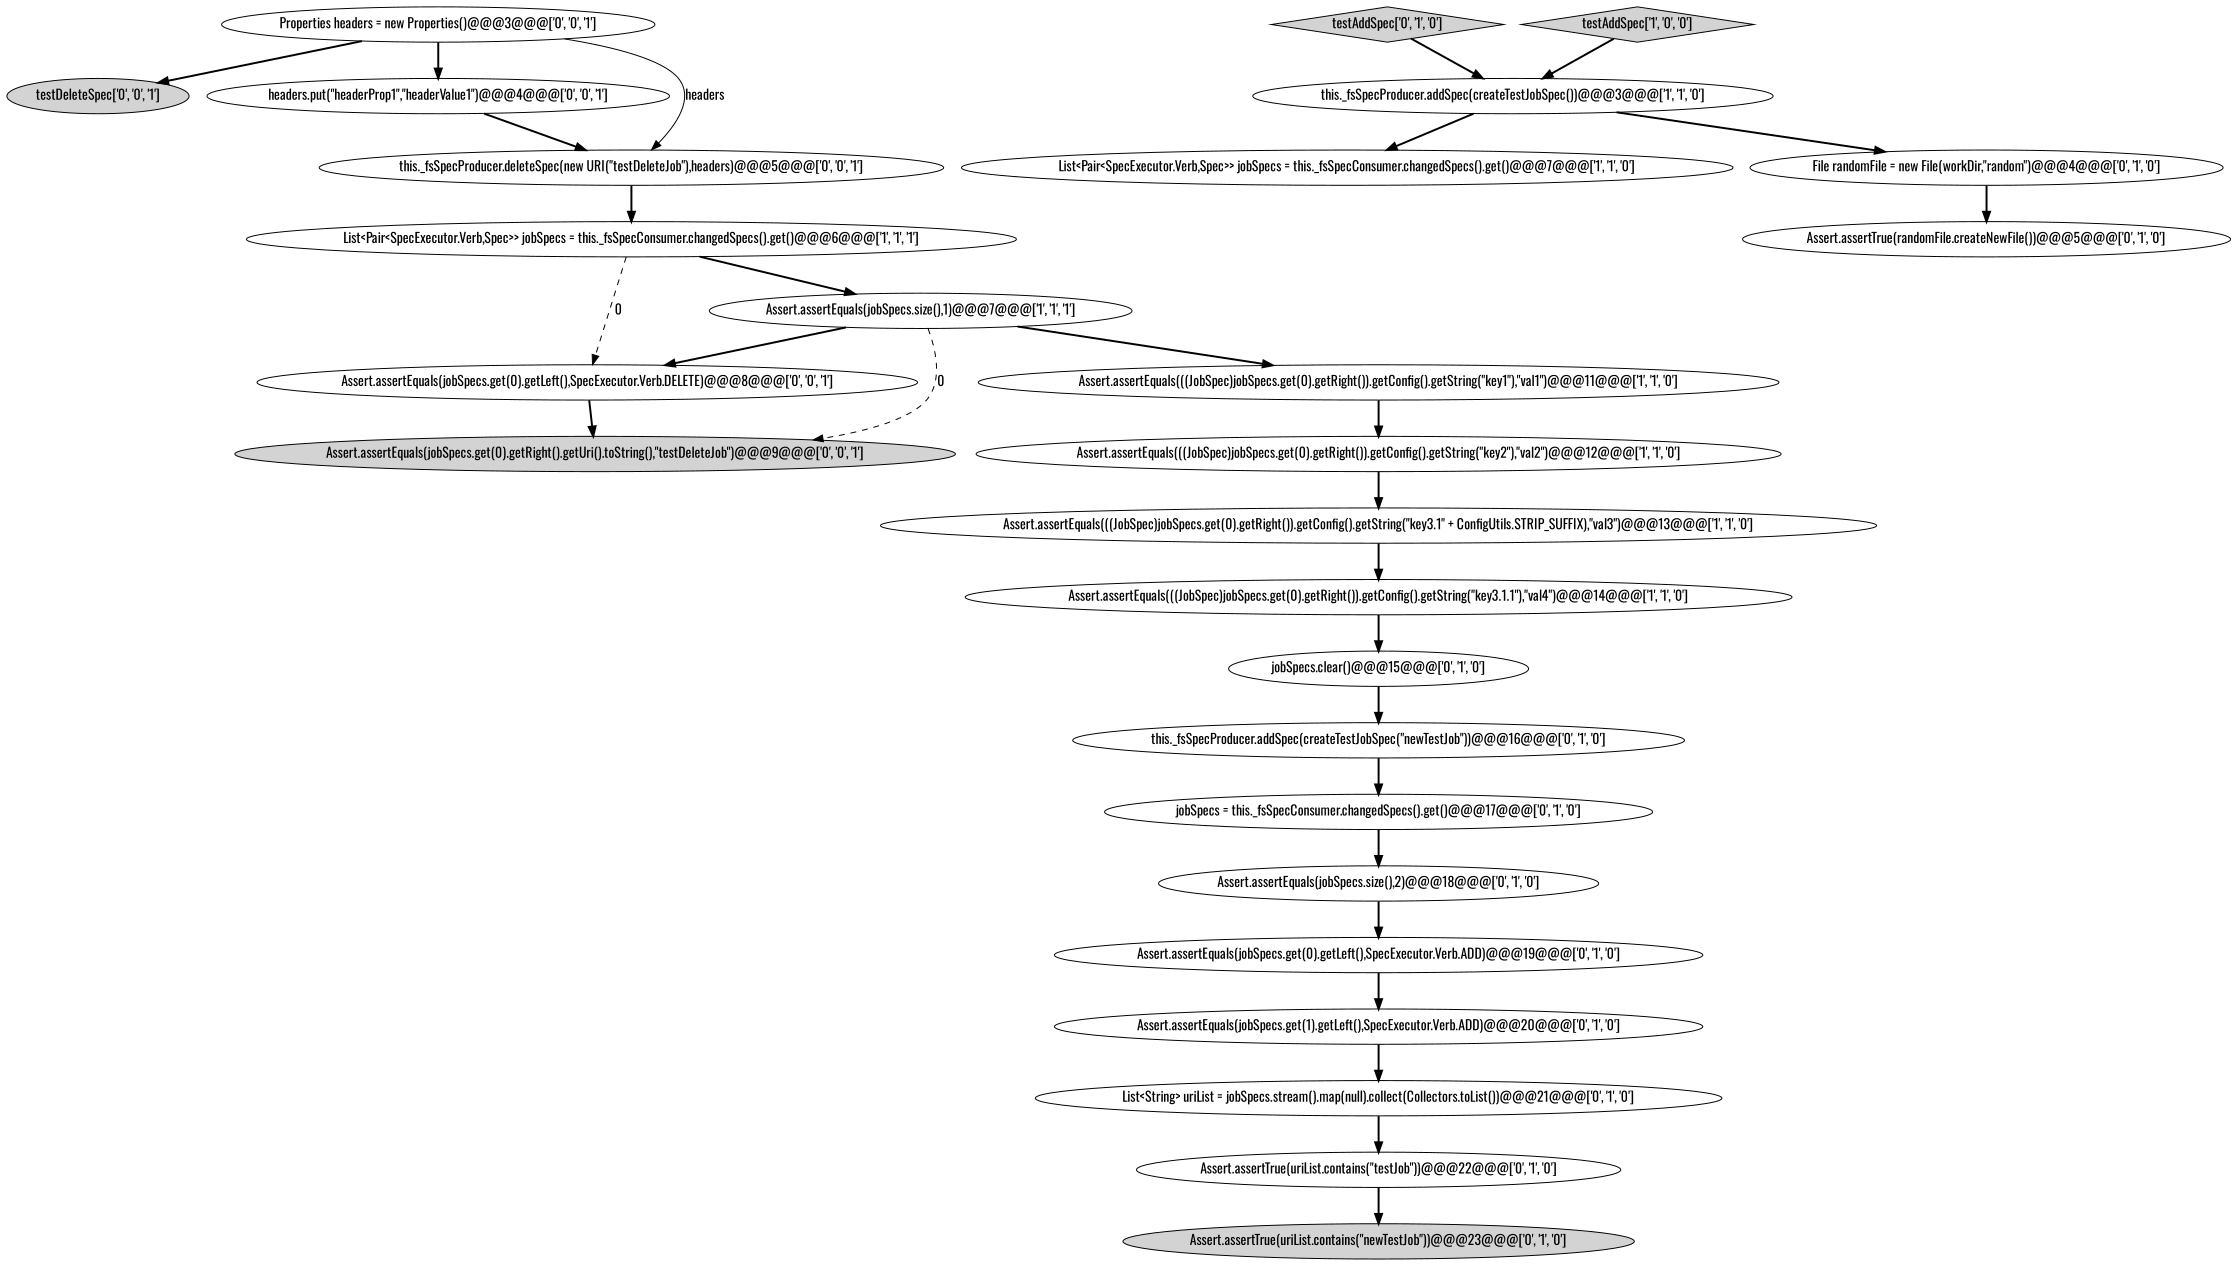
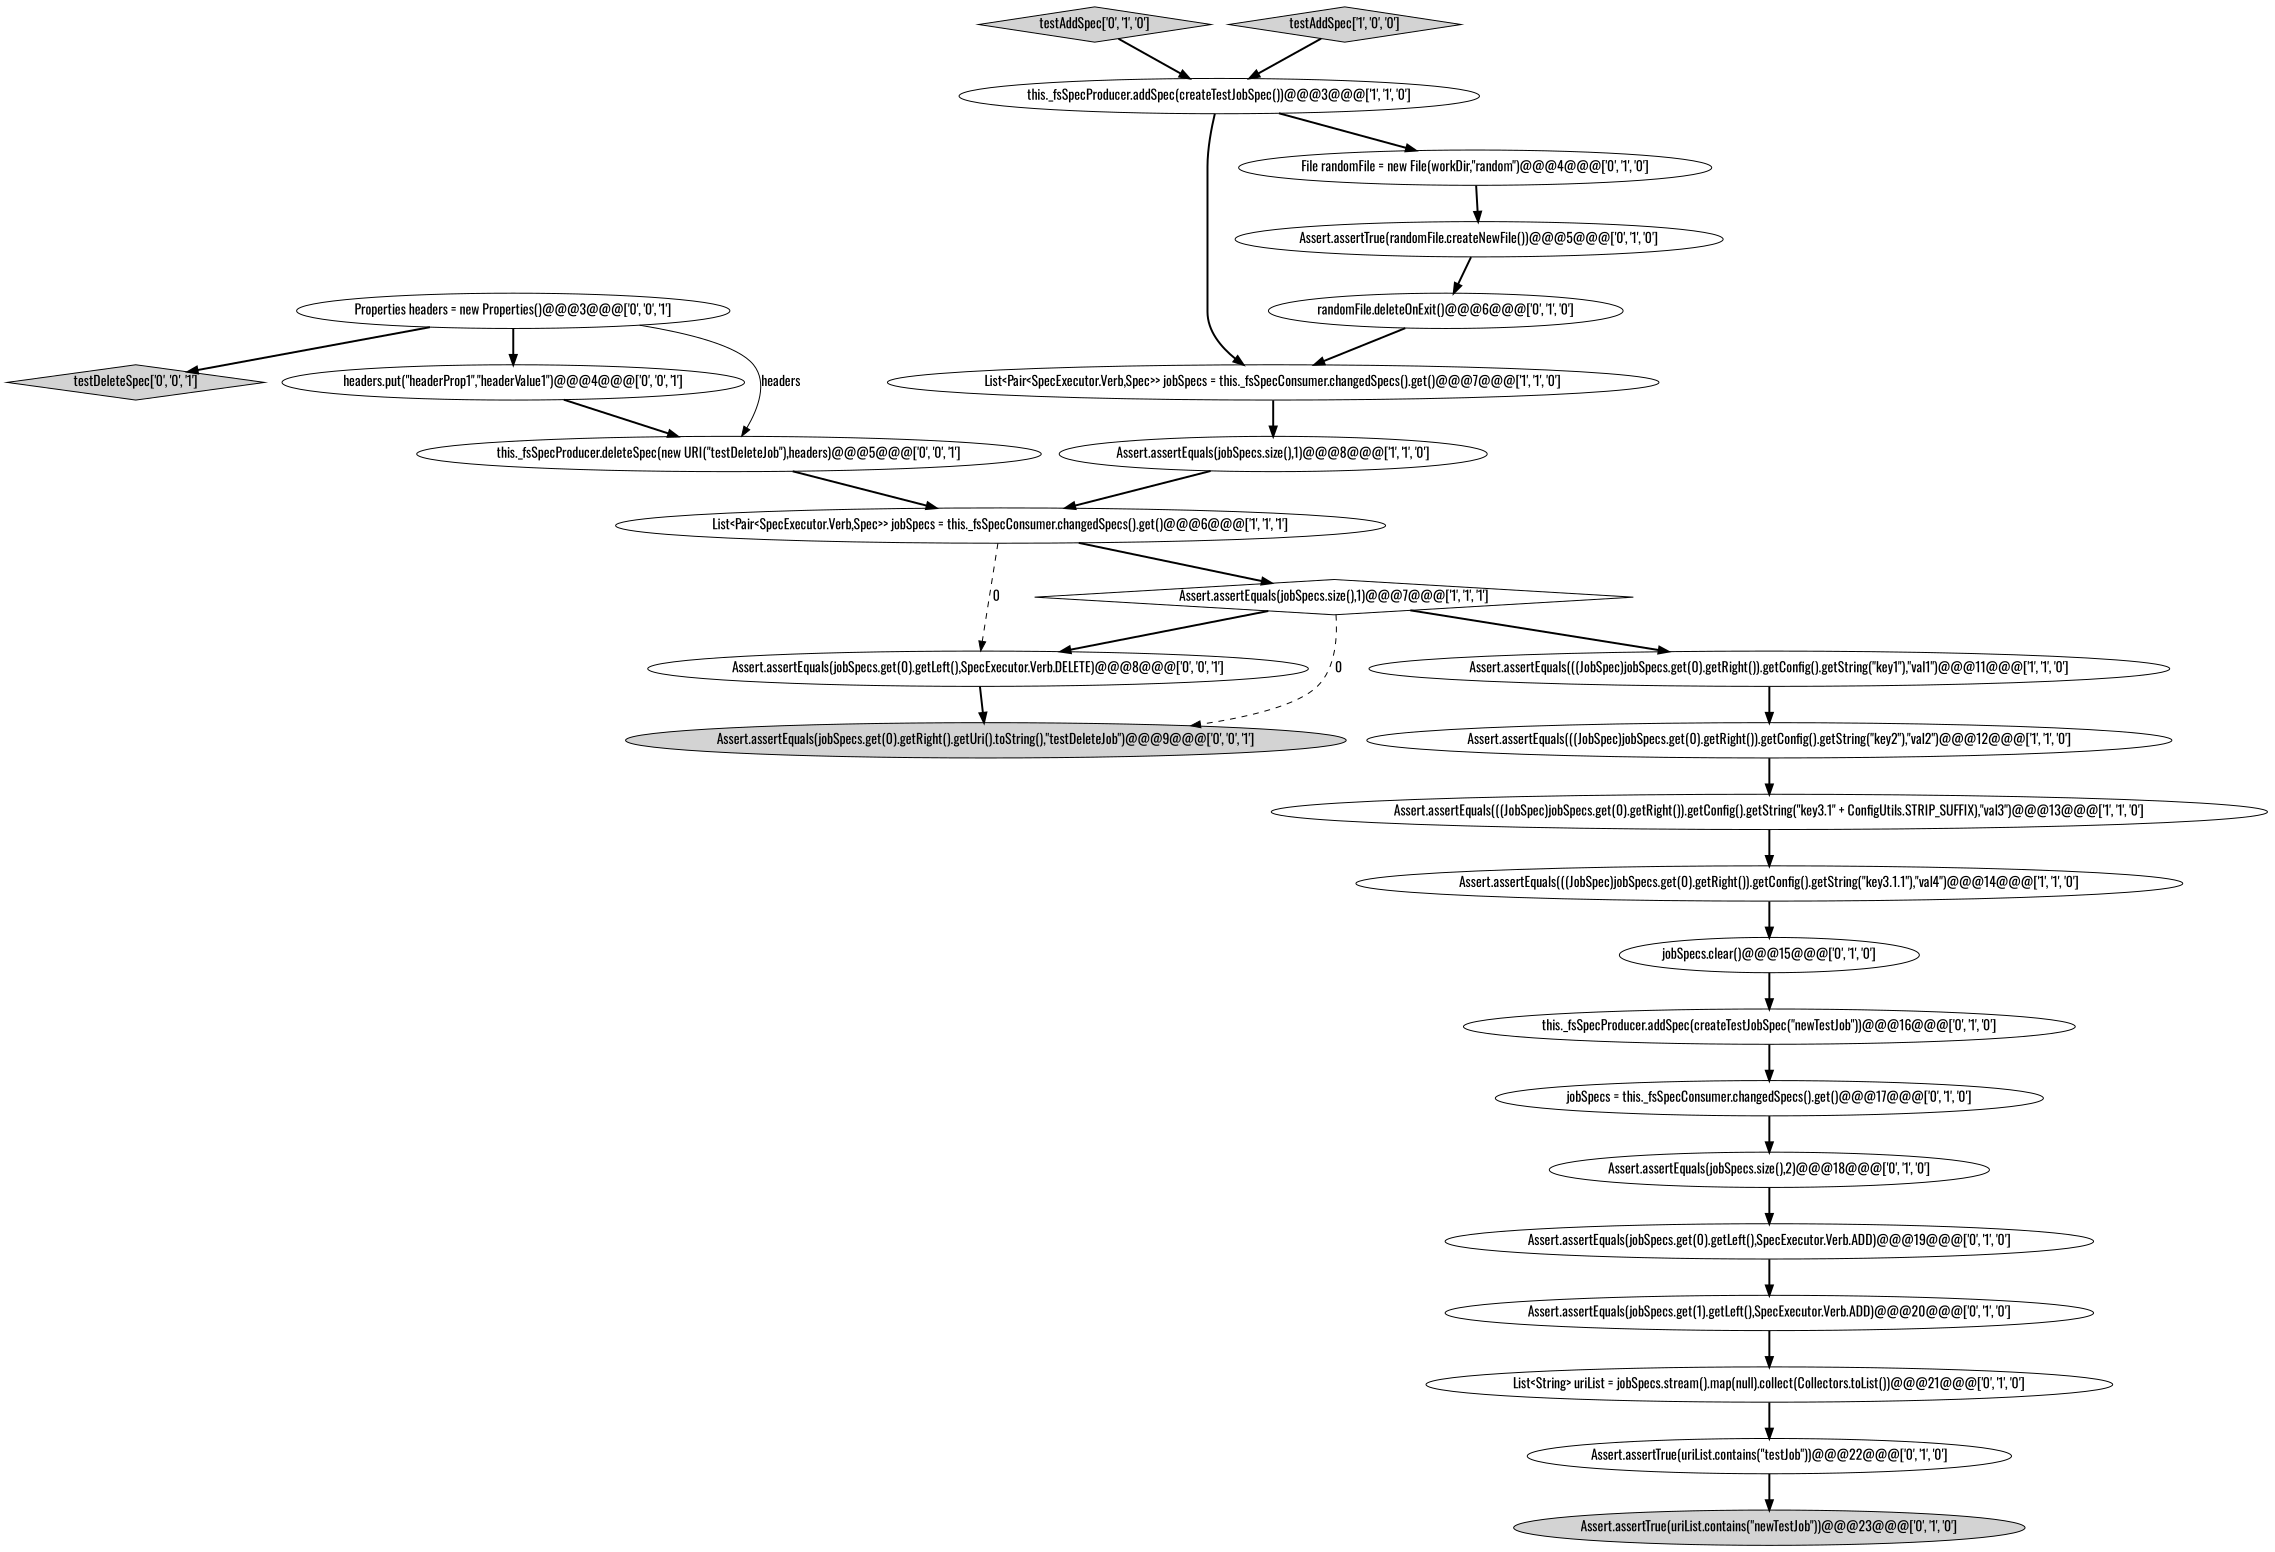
node "testDeleteSpec['0', '0', '1']": shape ellipse -> diamond
node "Assert.assertEquals(jobSpecs.size(),1)@@@7@@@['1', '1', '1']": shape ellipse -> diamond
node "randomFile.deleteOnExit()@@@6@@@['0', '1', '0']": added
node "Assert.assertEquals(jobSpecs.size(),1)@@@8@@@['1', '1', '0']": added
